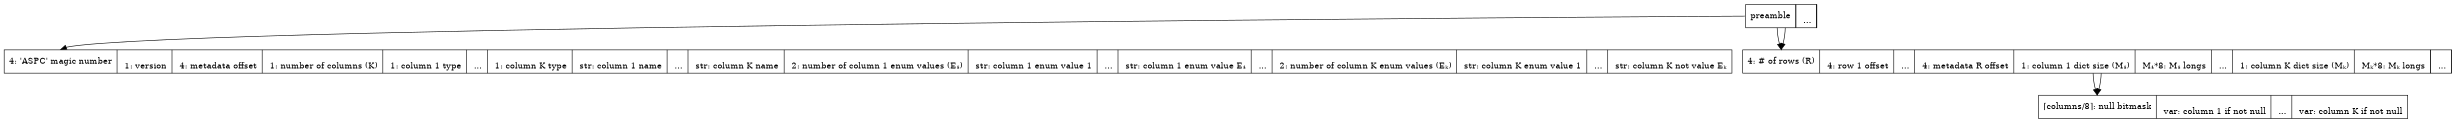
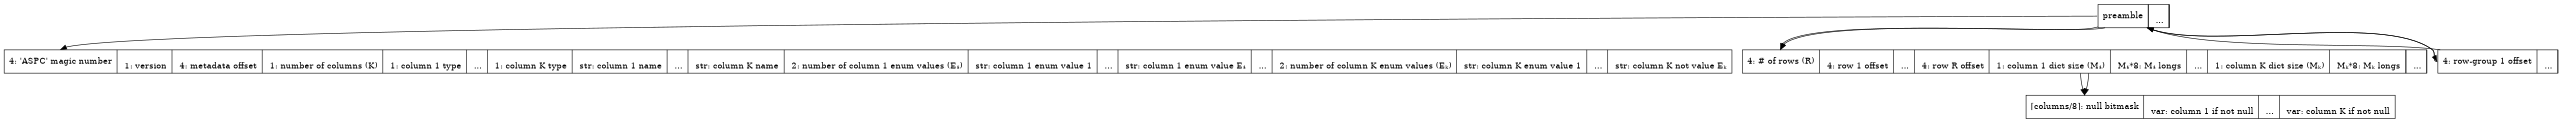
node "4: row-group 1 offset": added
node "4: # of rows (R)": text "4: metadata R offset" -> "4: row R offset"
